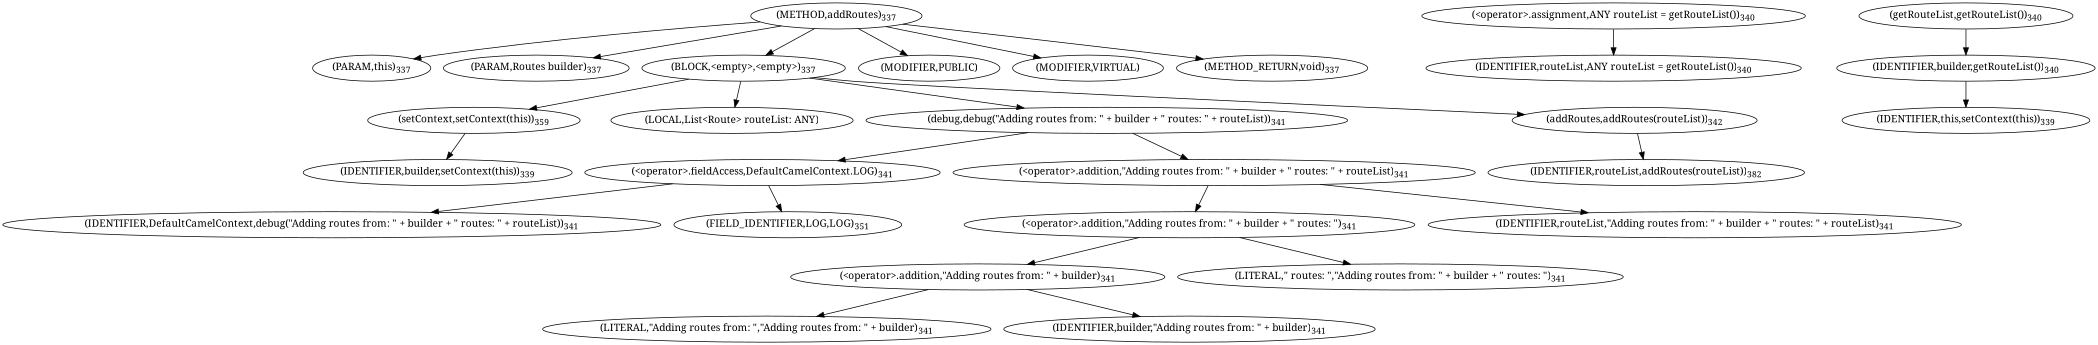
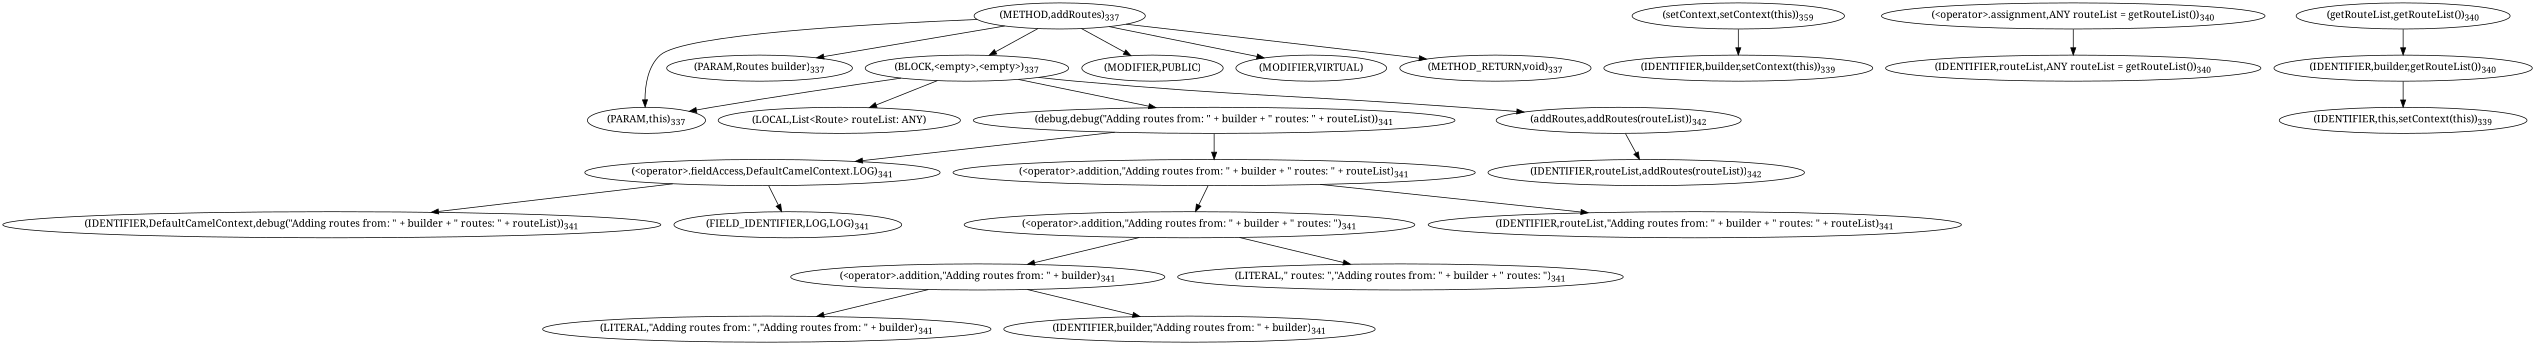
edge "(BLOCK,<empty>,<empty>)" -> "(setContext,setContext(this))": now "(BLOCK,<empty>,<empty>)" -> "(PARAM,this)"
node "(IDENTIFIER,routeList,addRoutes(routeList))": text "382" -> "342"
node "(FIELD_IDENTIFIER,LOG,LOG)": text "351" -> "341"
